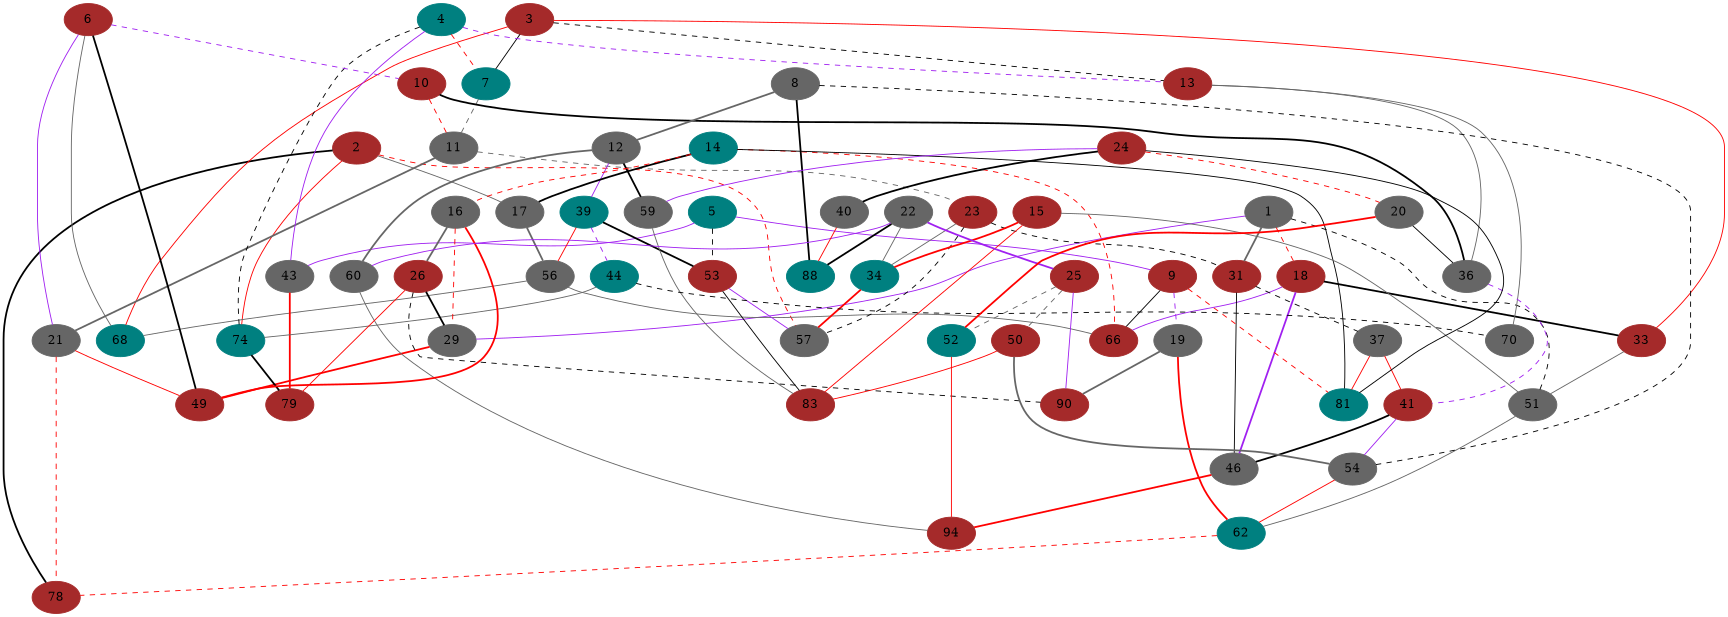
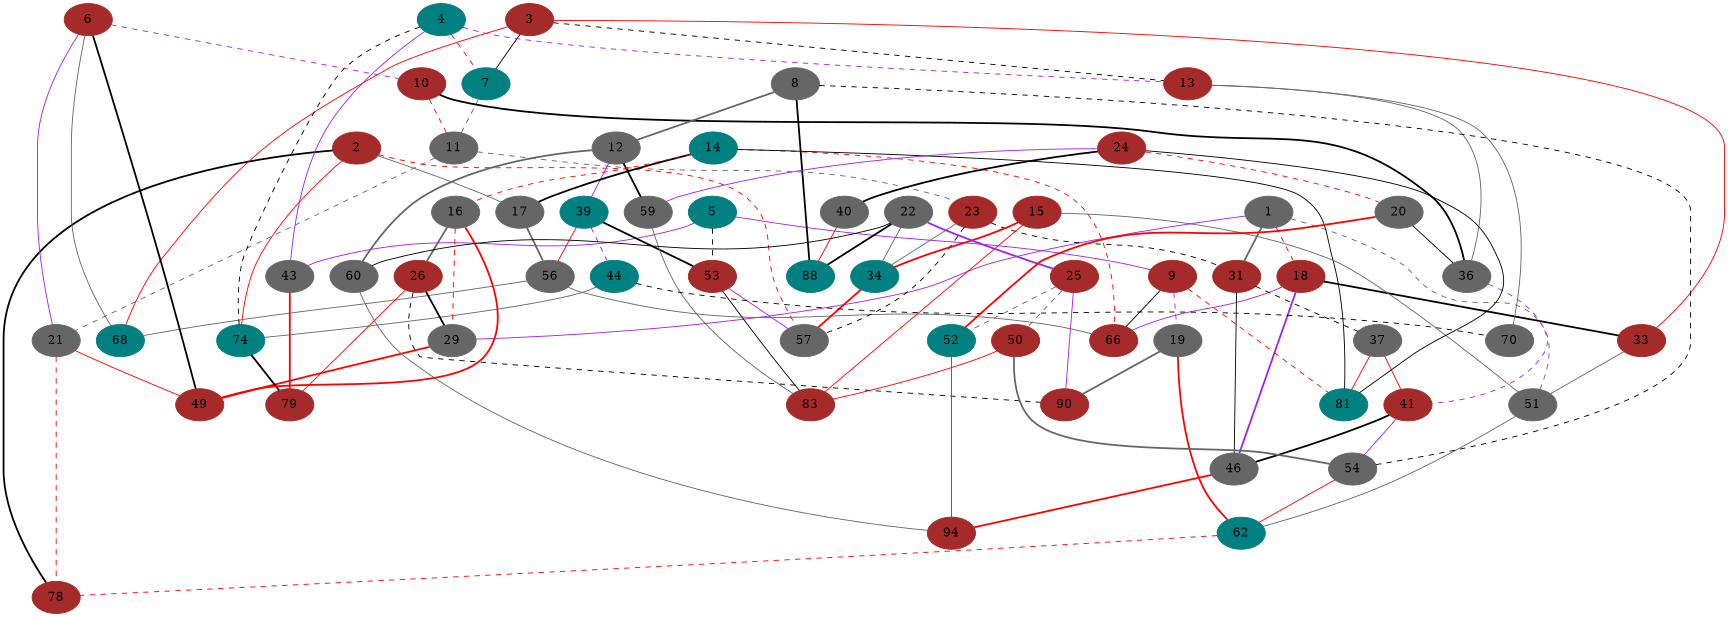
edge "11" -- "21": style bold -> dashed
edge "22" -- "60": color purple -> black
edge "1" -- "51": color black -> gray40
